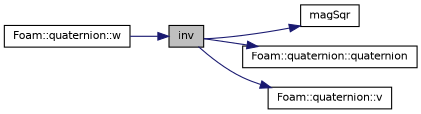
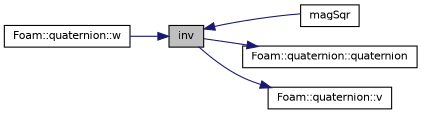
edge "inv" -> "magSqr": reversed
